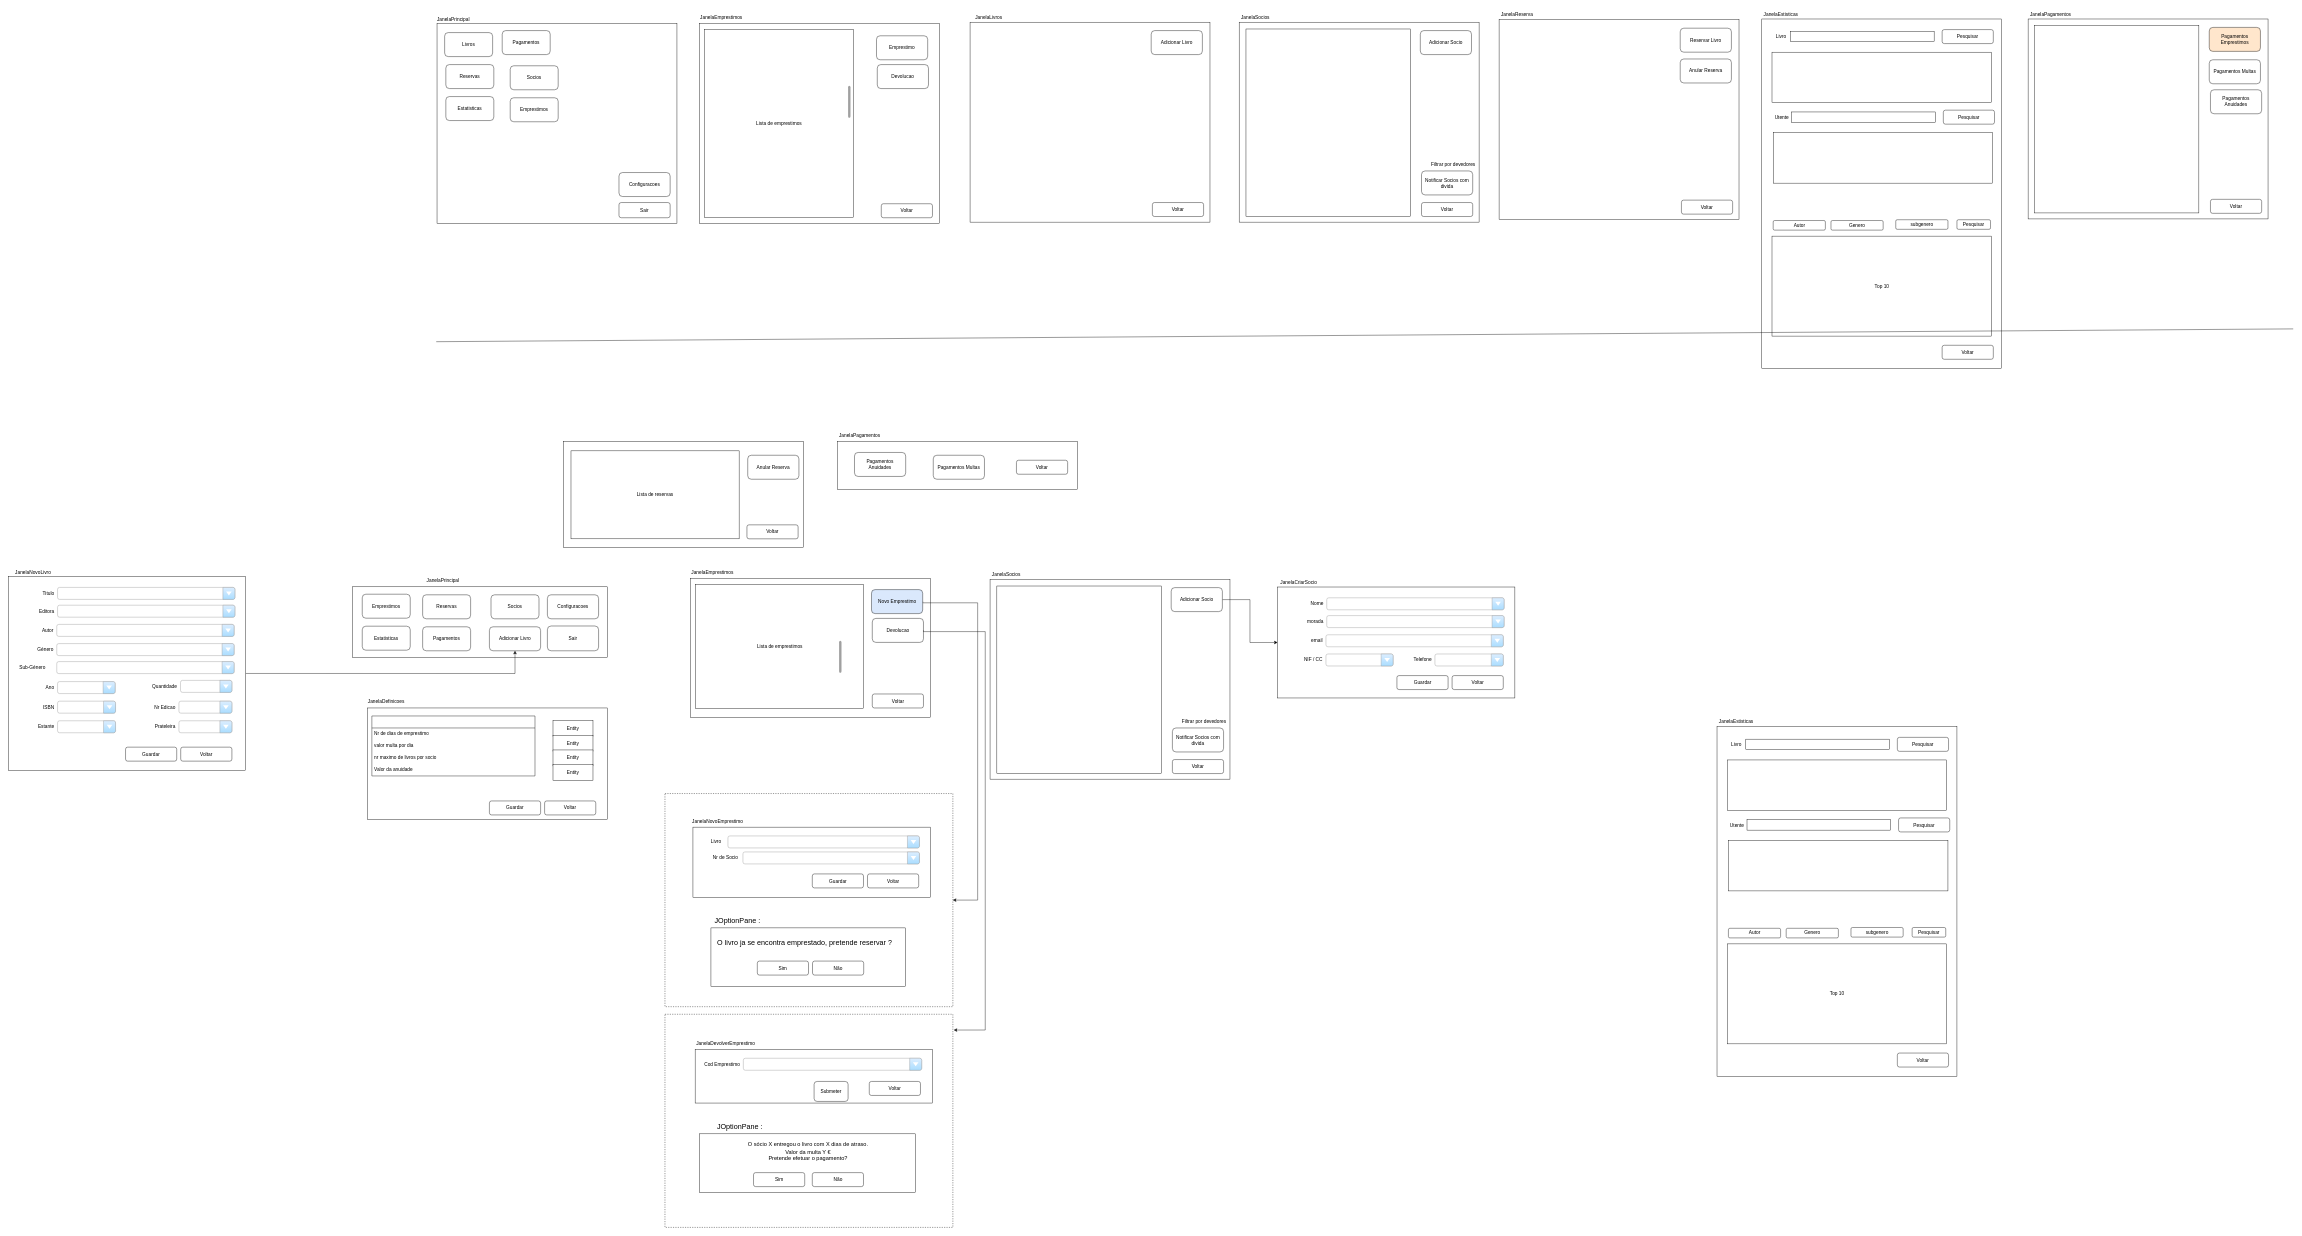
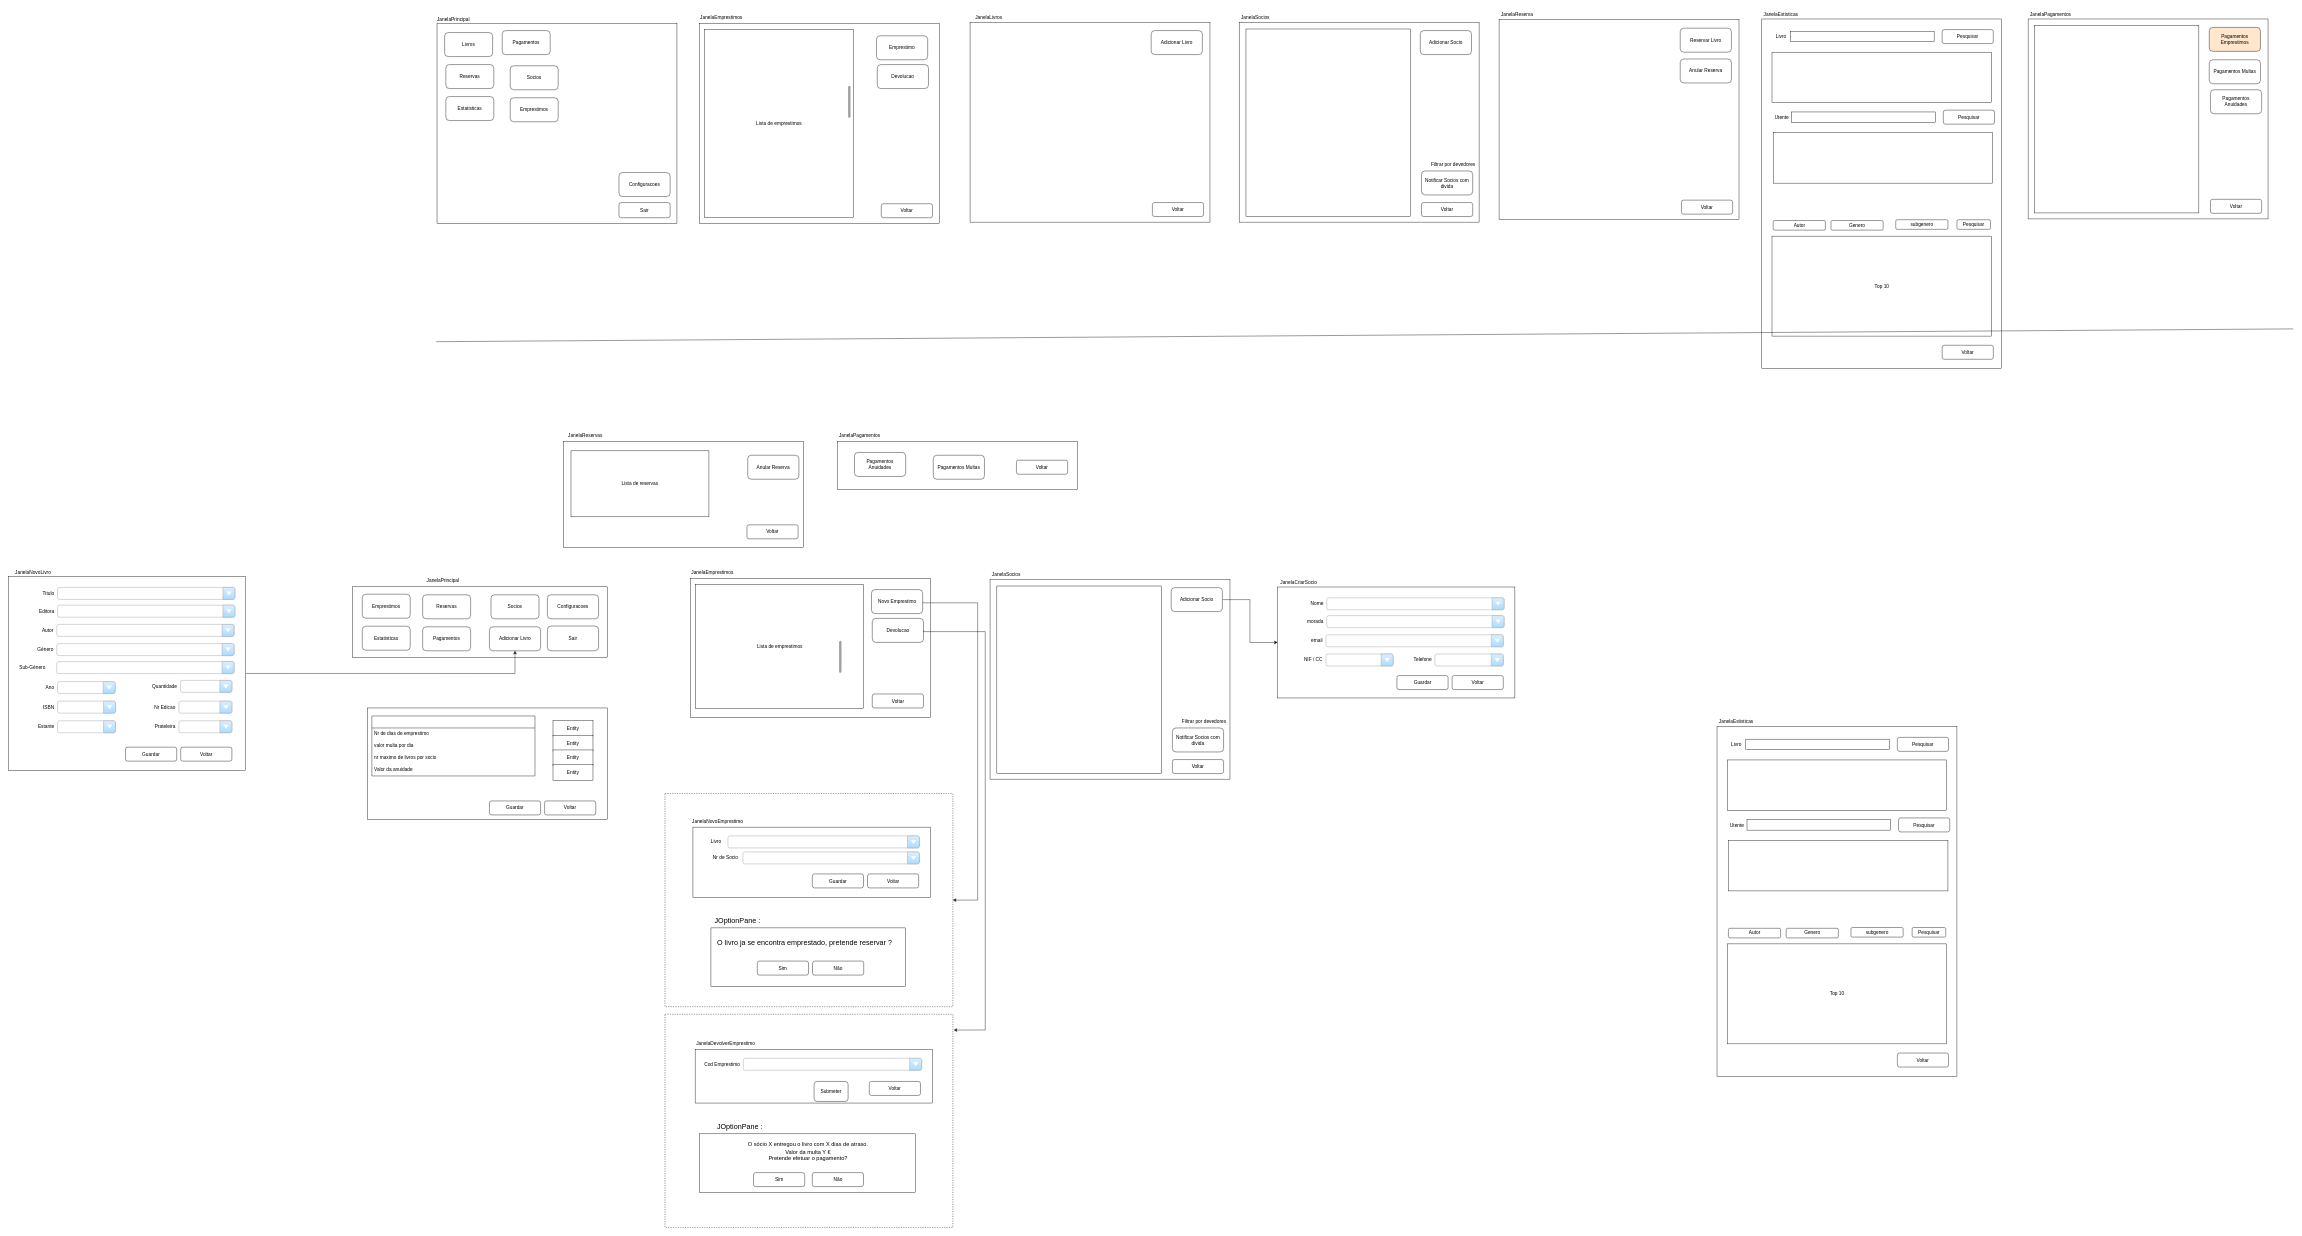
node "JanelaReservas": added
node "Lista de reservas": size 168x88 -> 138x66
node "Novo Emprestimo": fillcolor #dae8fc -> #ffffff
node "JanelaDefinicoes": removed
